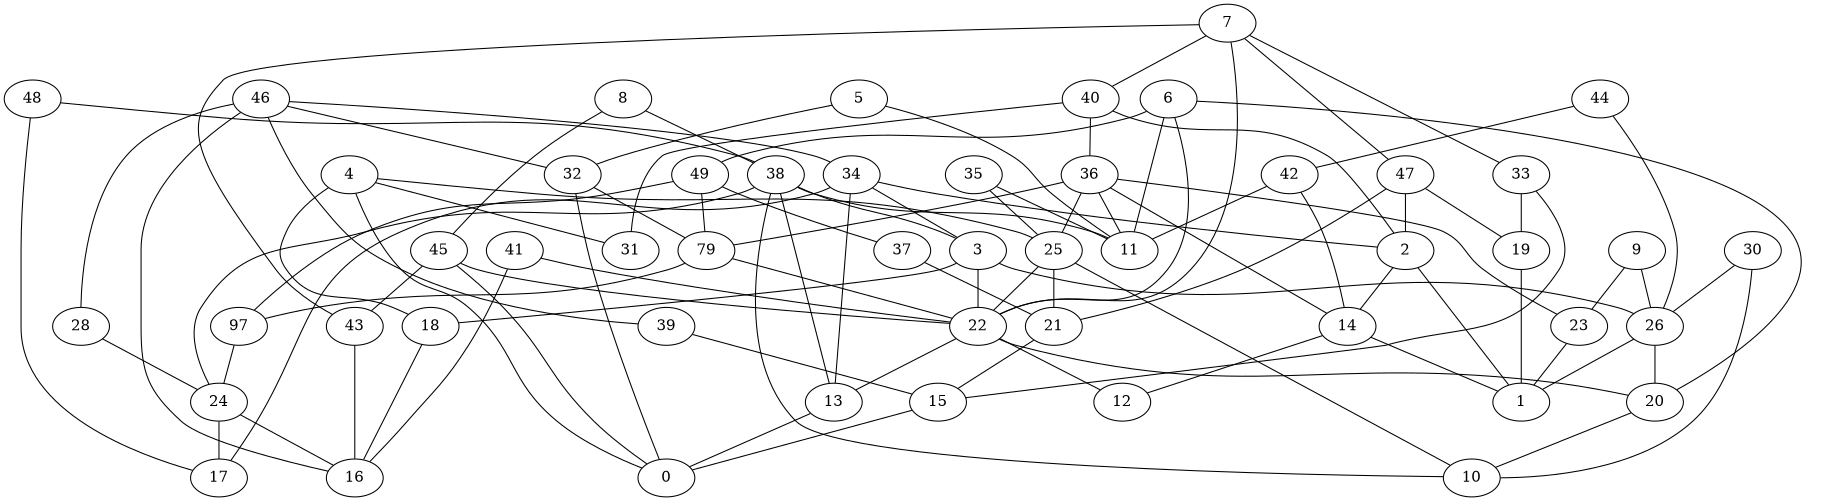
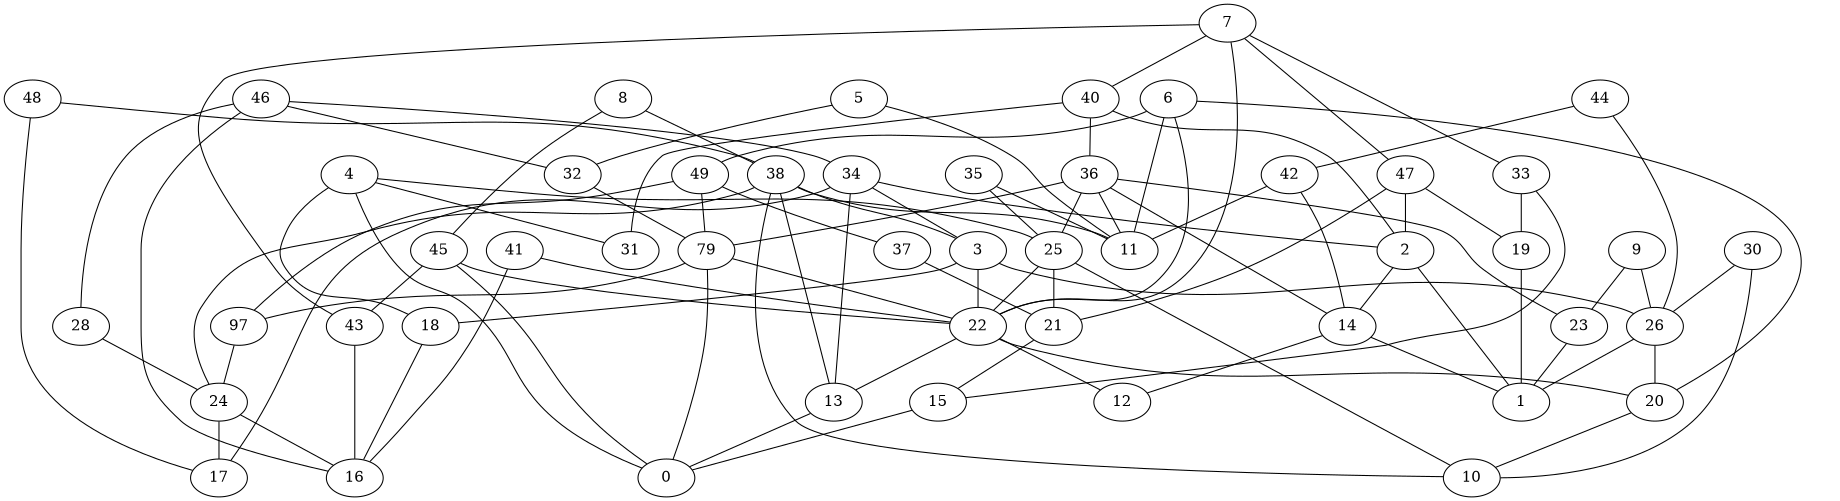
node "39": removed
edge "32" -- "0": now "79" -- "0"
